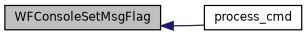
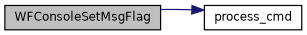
edge "process_cmd" -> "WFConsoleSetMsgFlag": reversed
